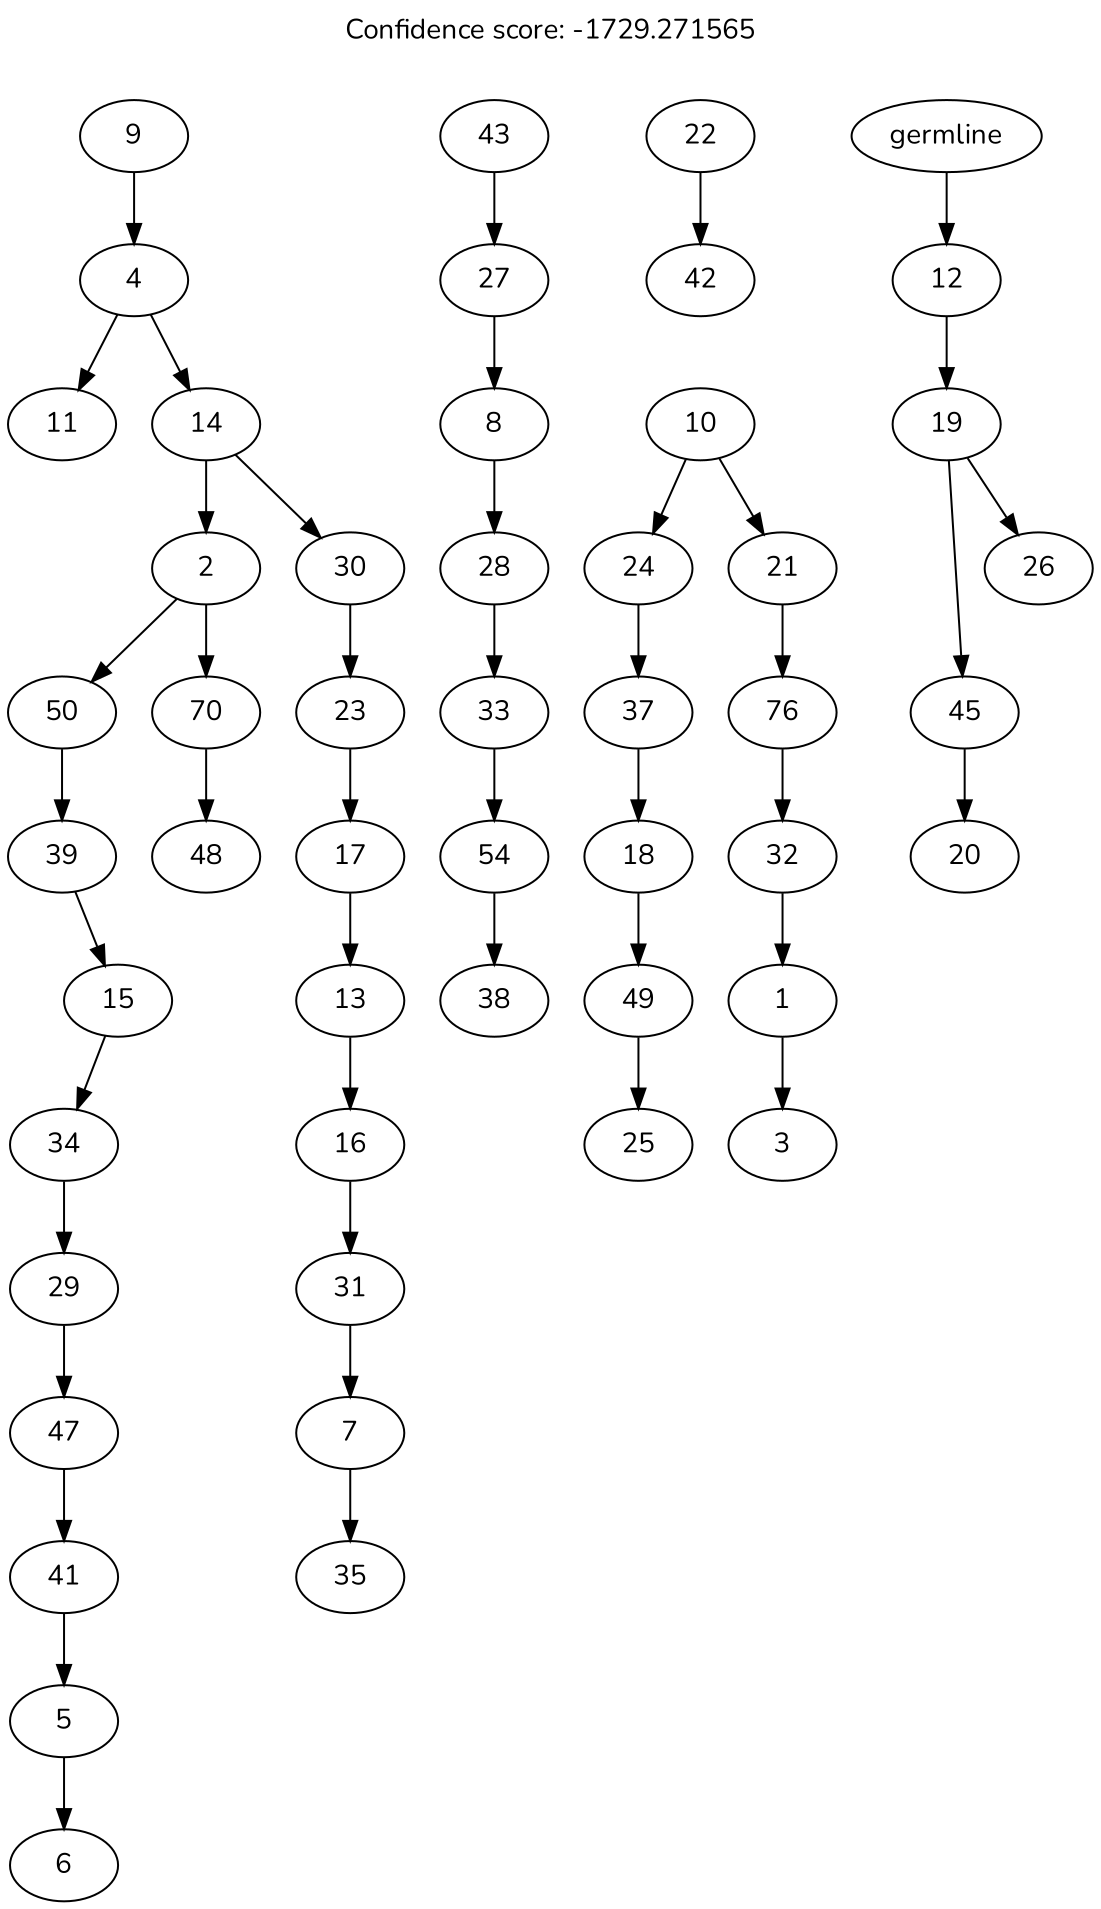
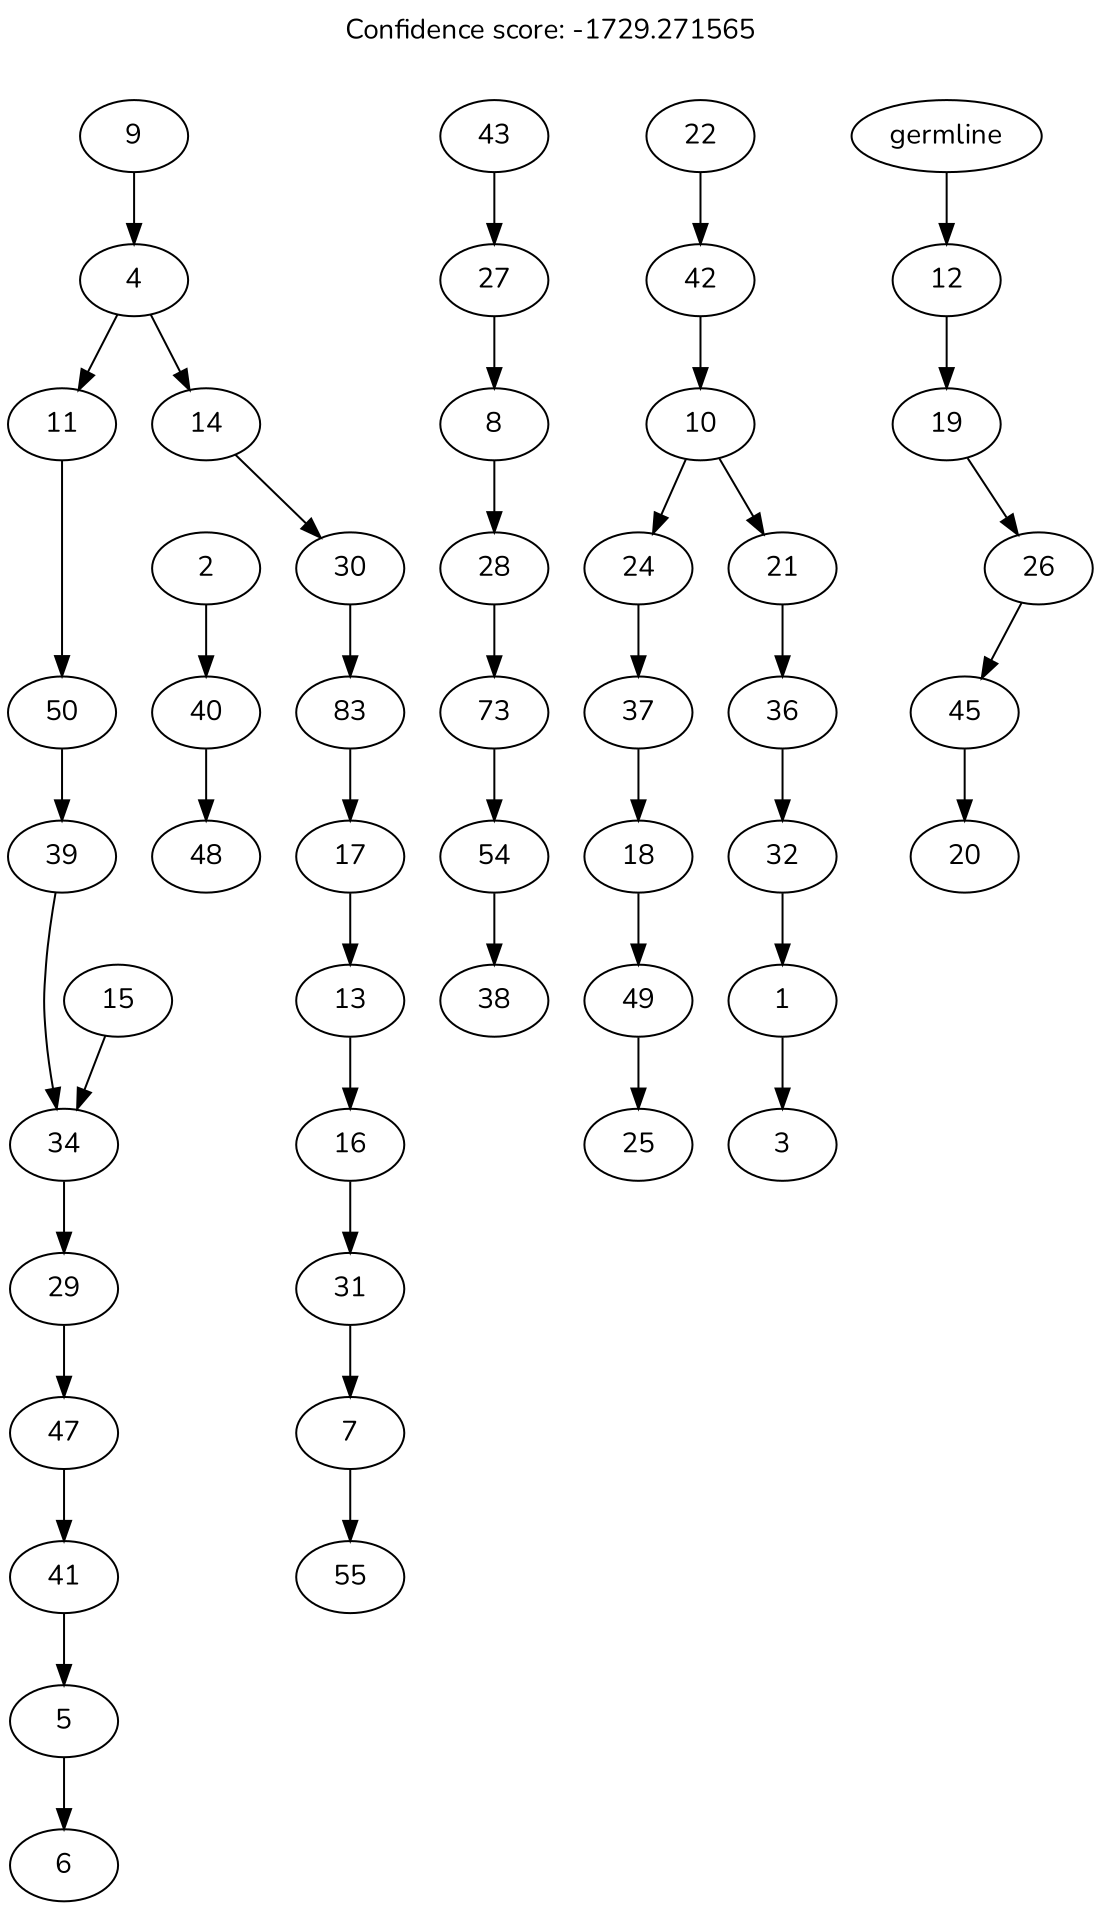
edge "42" -> "10": added
edge "14" -> "2": removed
edge "19" -> "45": now "26" -> "45"
edge "2" -> "50": now "11" -> "50"
node "70": label "70" -> "40"
node "23": label "23" -> "83"
node "33": label "33" -> "73"
node "76": label "76" -> "36"
edge "39" -> "15": now "39" -> "34"
node "35": label "35" -> "55"
